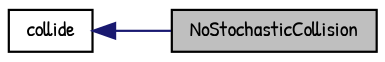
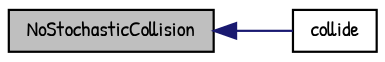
edge "NoStochasticCollision" -> "collide": reversed
